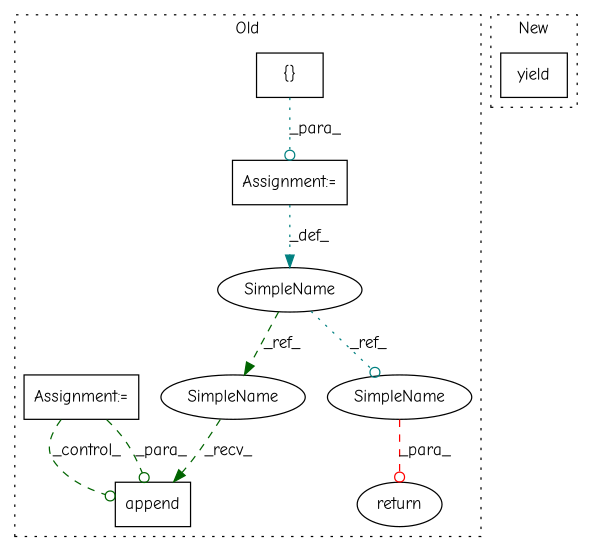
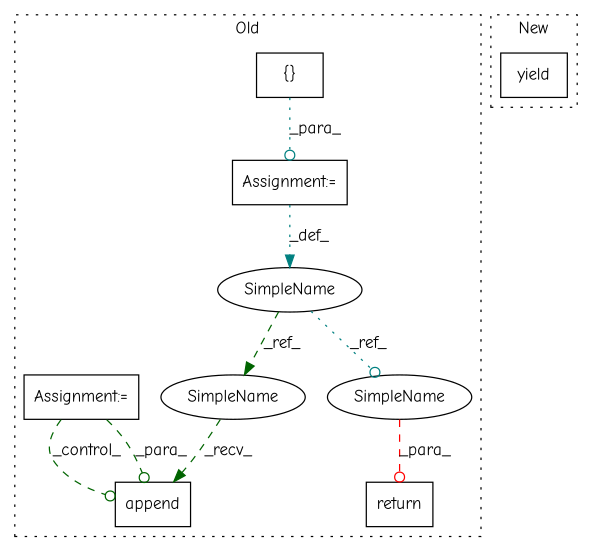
node "return": shape ellipse -> box
